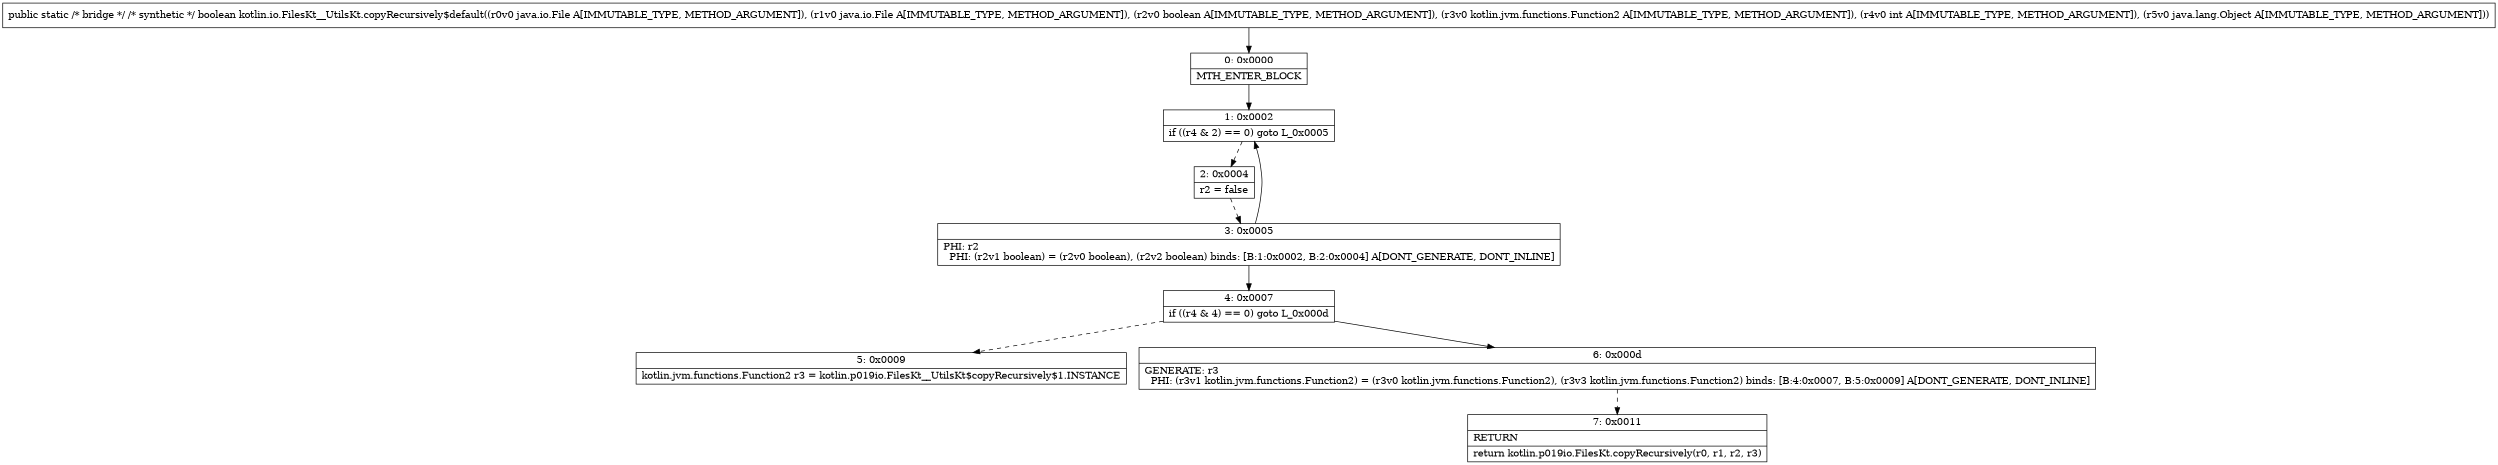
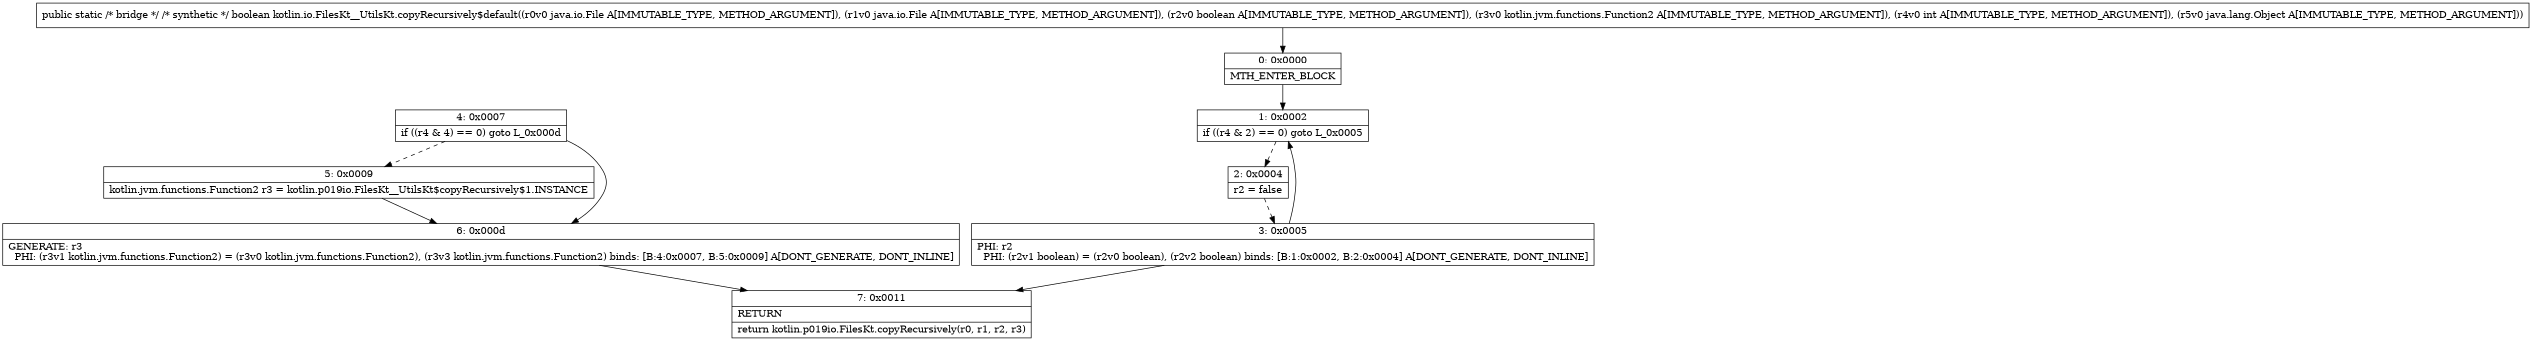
edge "5: 0x0009" -> "6: 0x000d": added
edge "3: 0x0005" -> "4: 0x0007": now "3: 0x0005" -> "7: 0x0011"
edge "6: 0x000d" -> "7: 0x0011": style dashed -> solid
